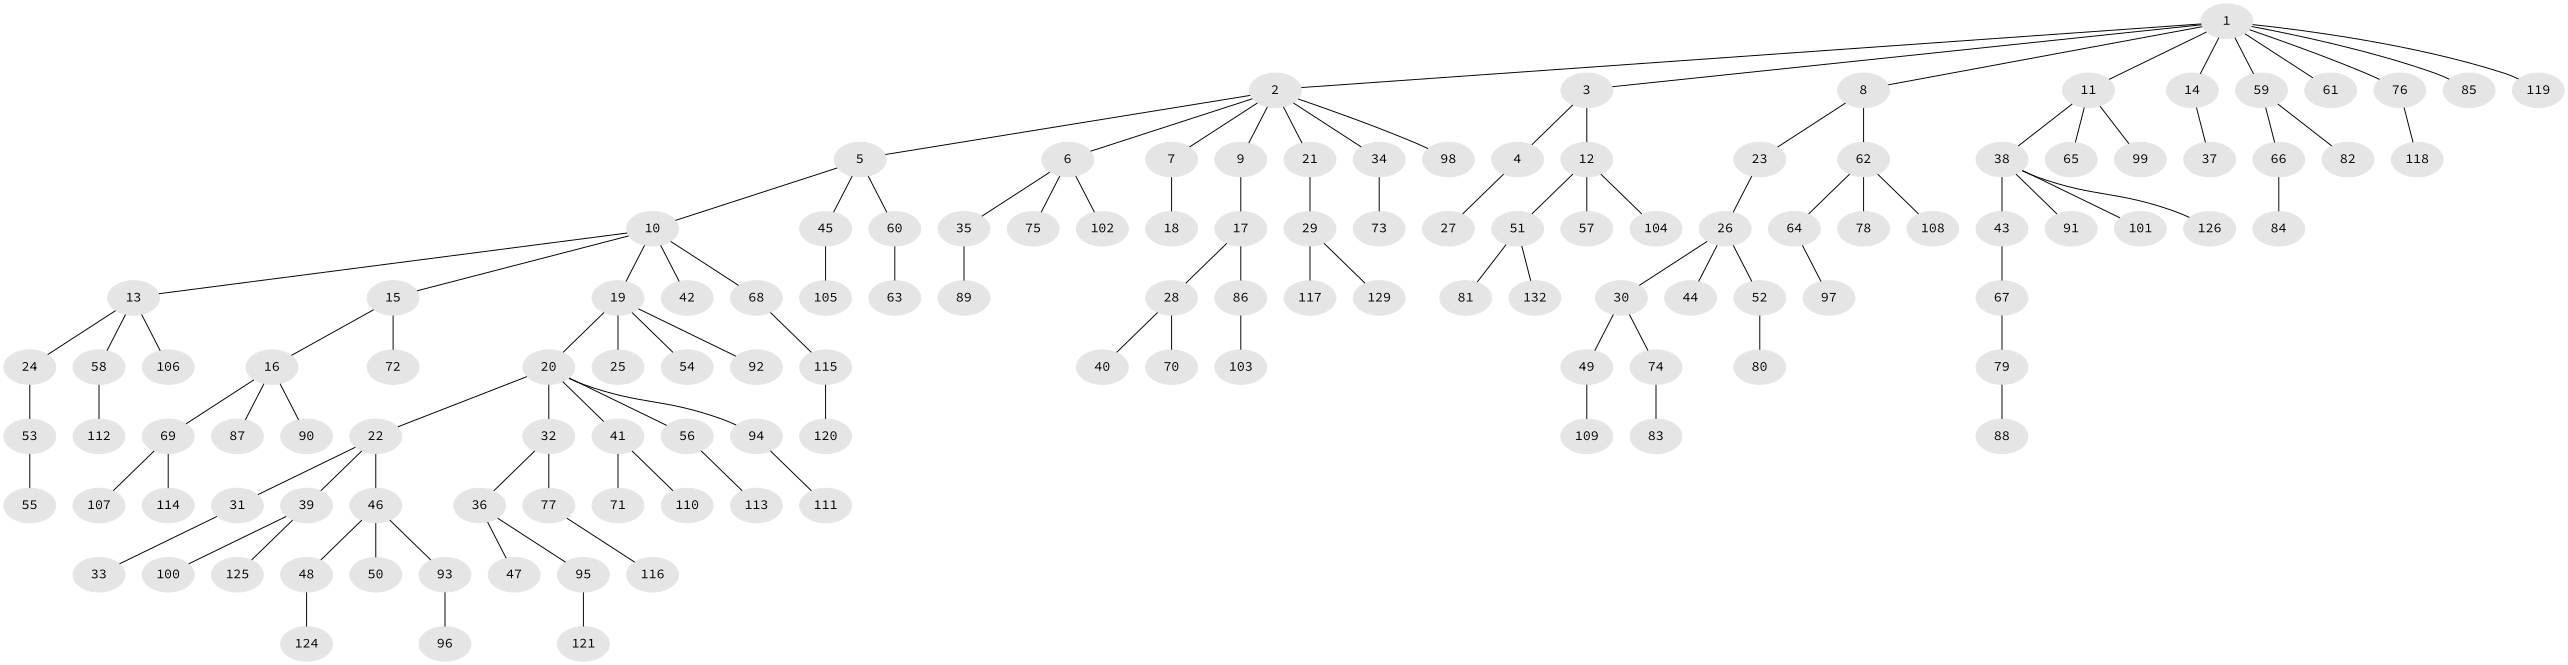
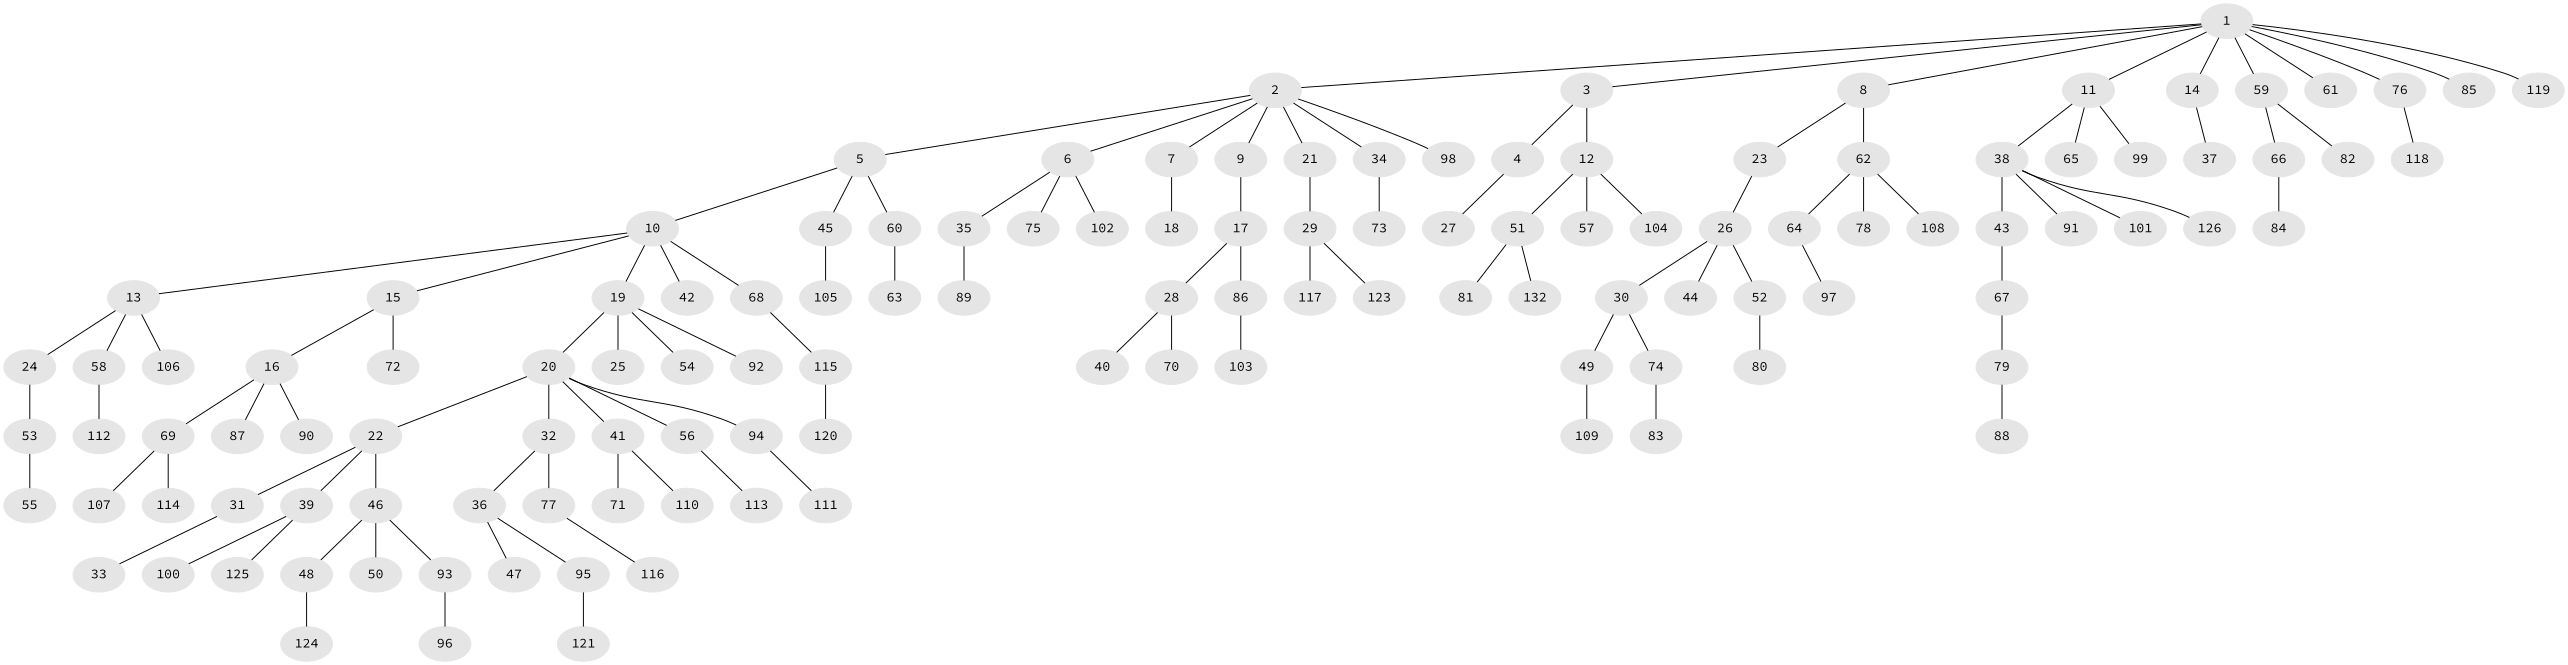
node "129": label "129" -> "123"
